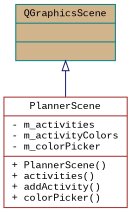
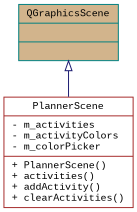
node "PlannerScene": text "+ colorPicker()" -> "+ clearActivities()"
